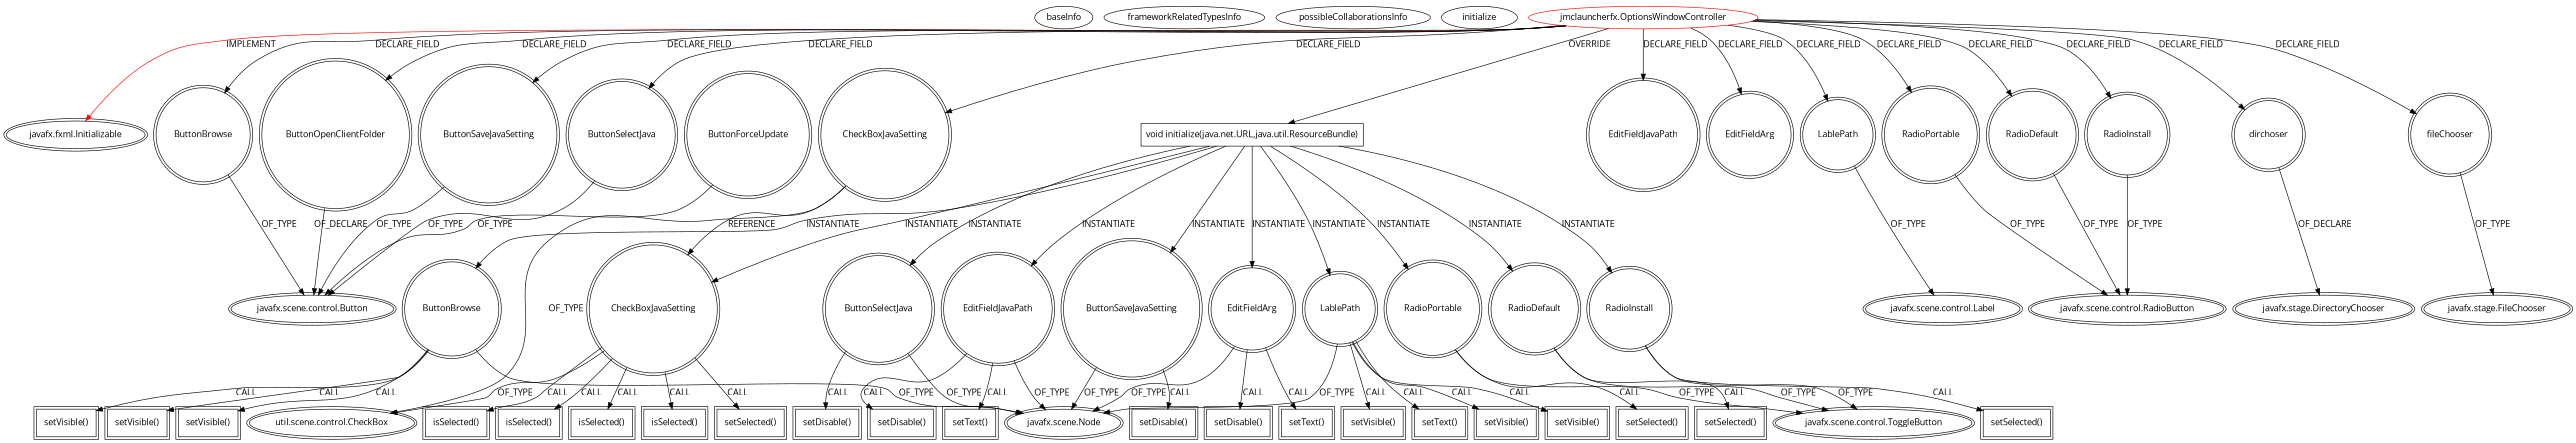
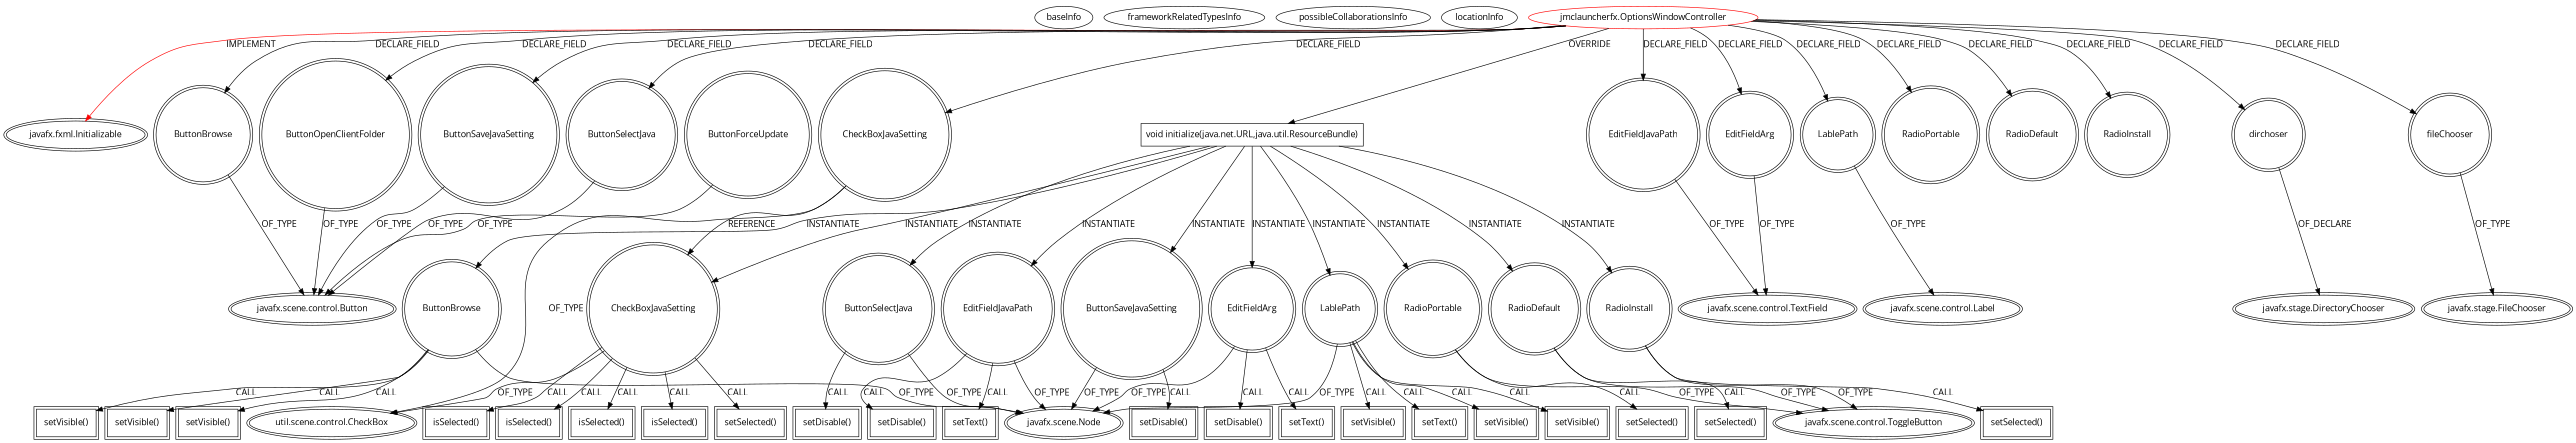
node "initialize": label "initialize" -> "locationInfo"
edge "ButtonOpenClientFolder" -> "javafx.scene.control.Button": label "OF_DECLARE" -> "OF_TYPE"
node "javafx.scene.control.TextField": added
node "javafx.scene.control.RadioButton": removed
